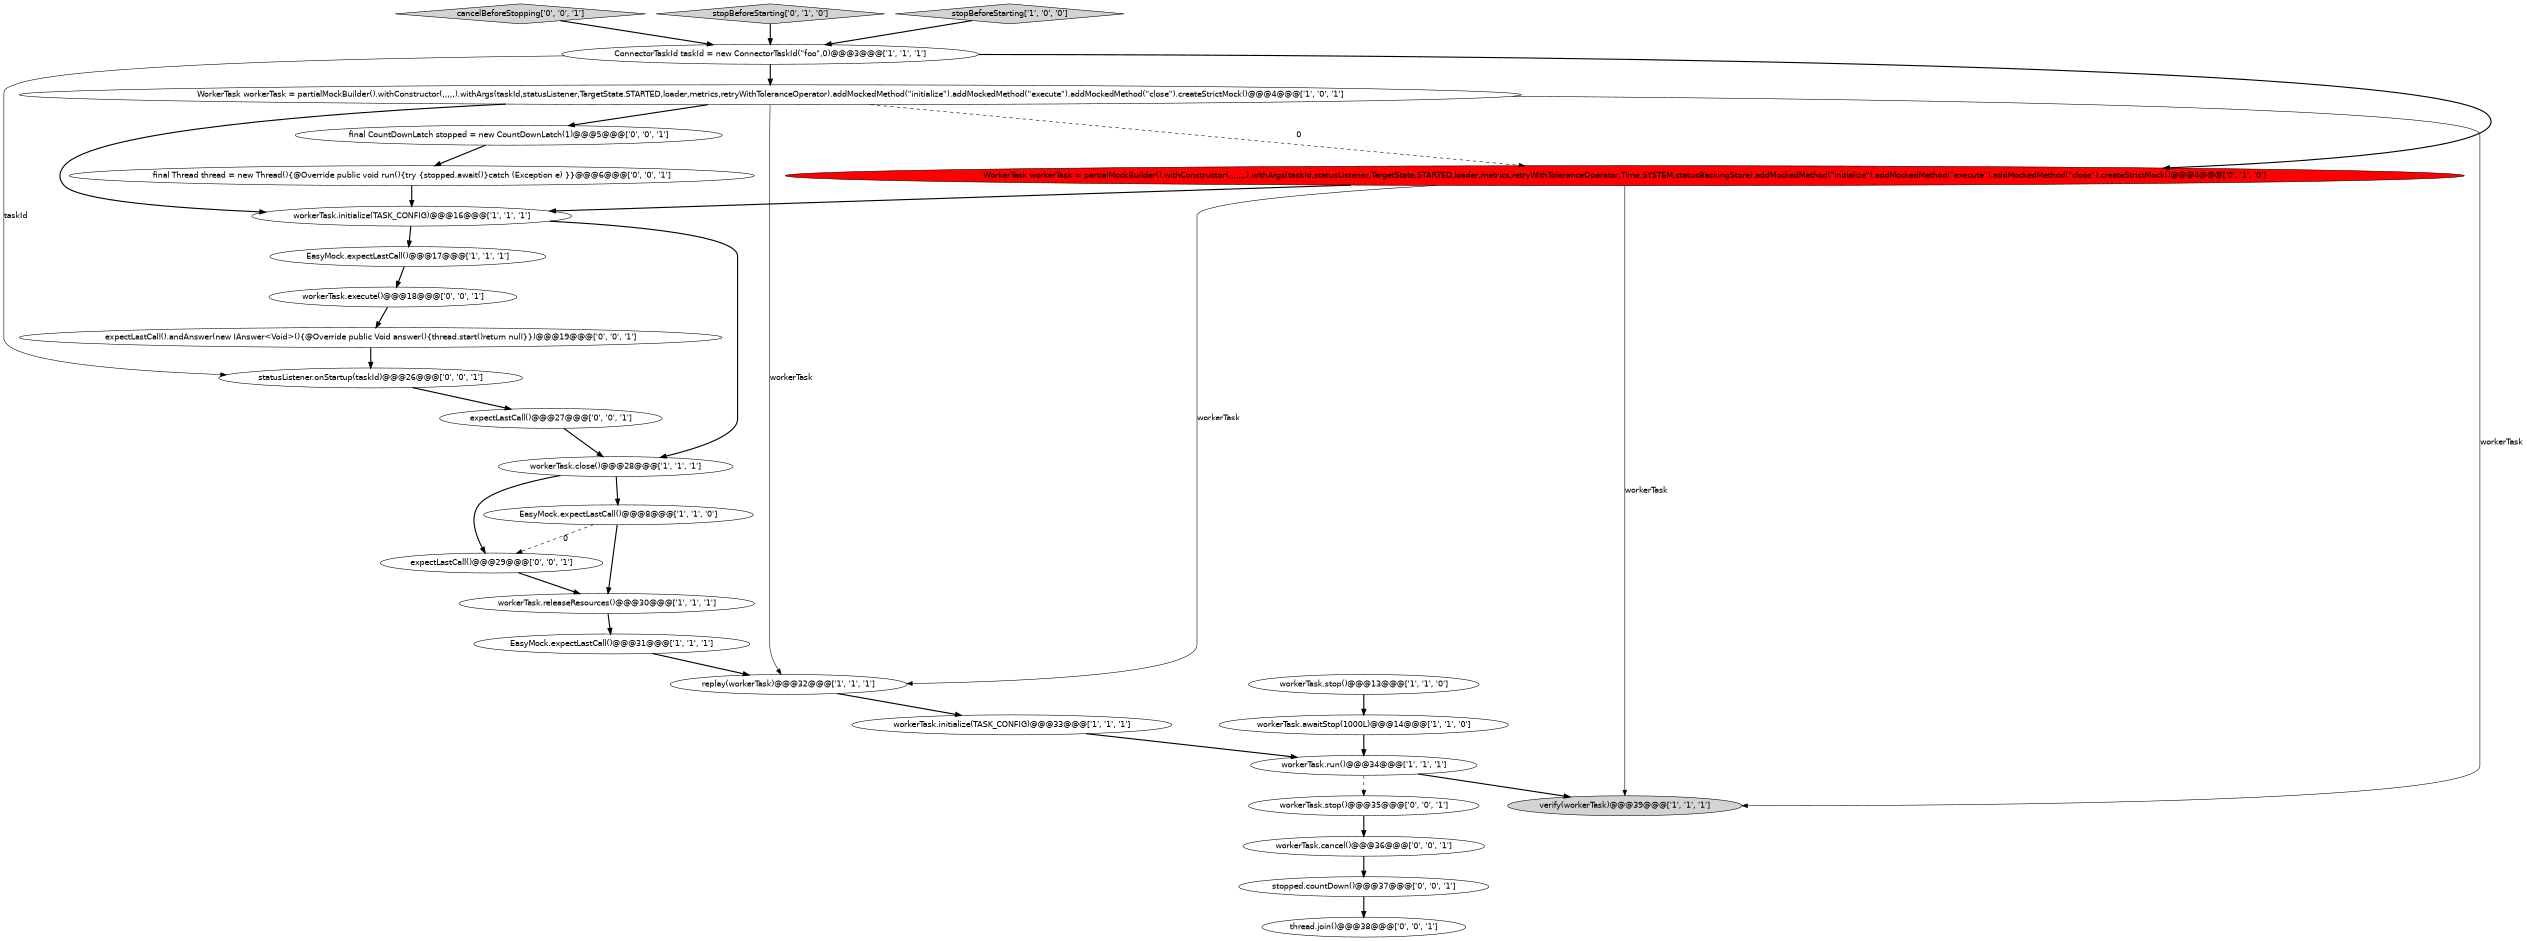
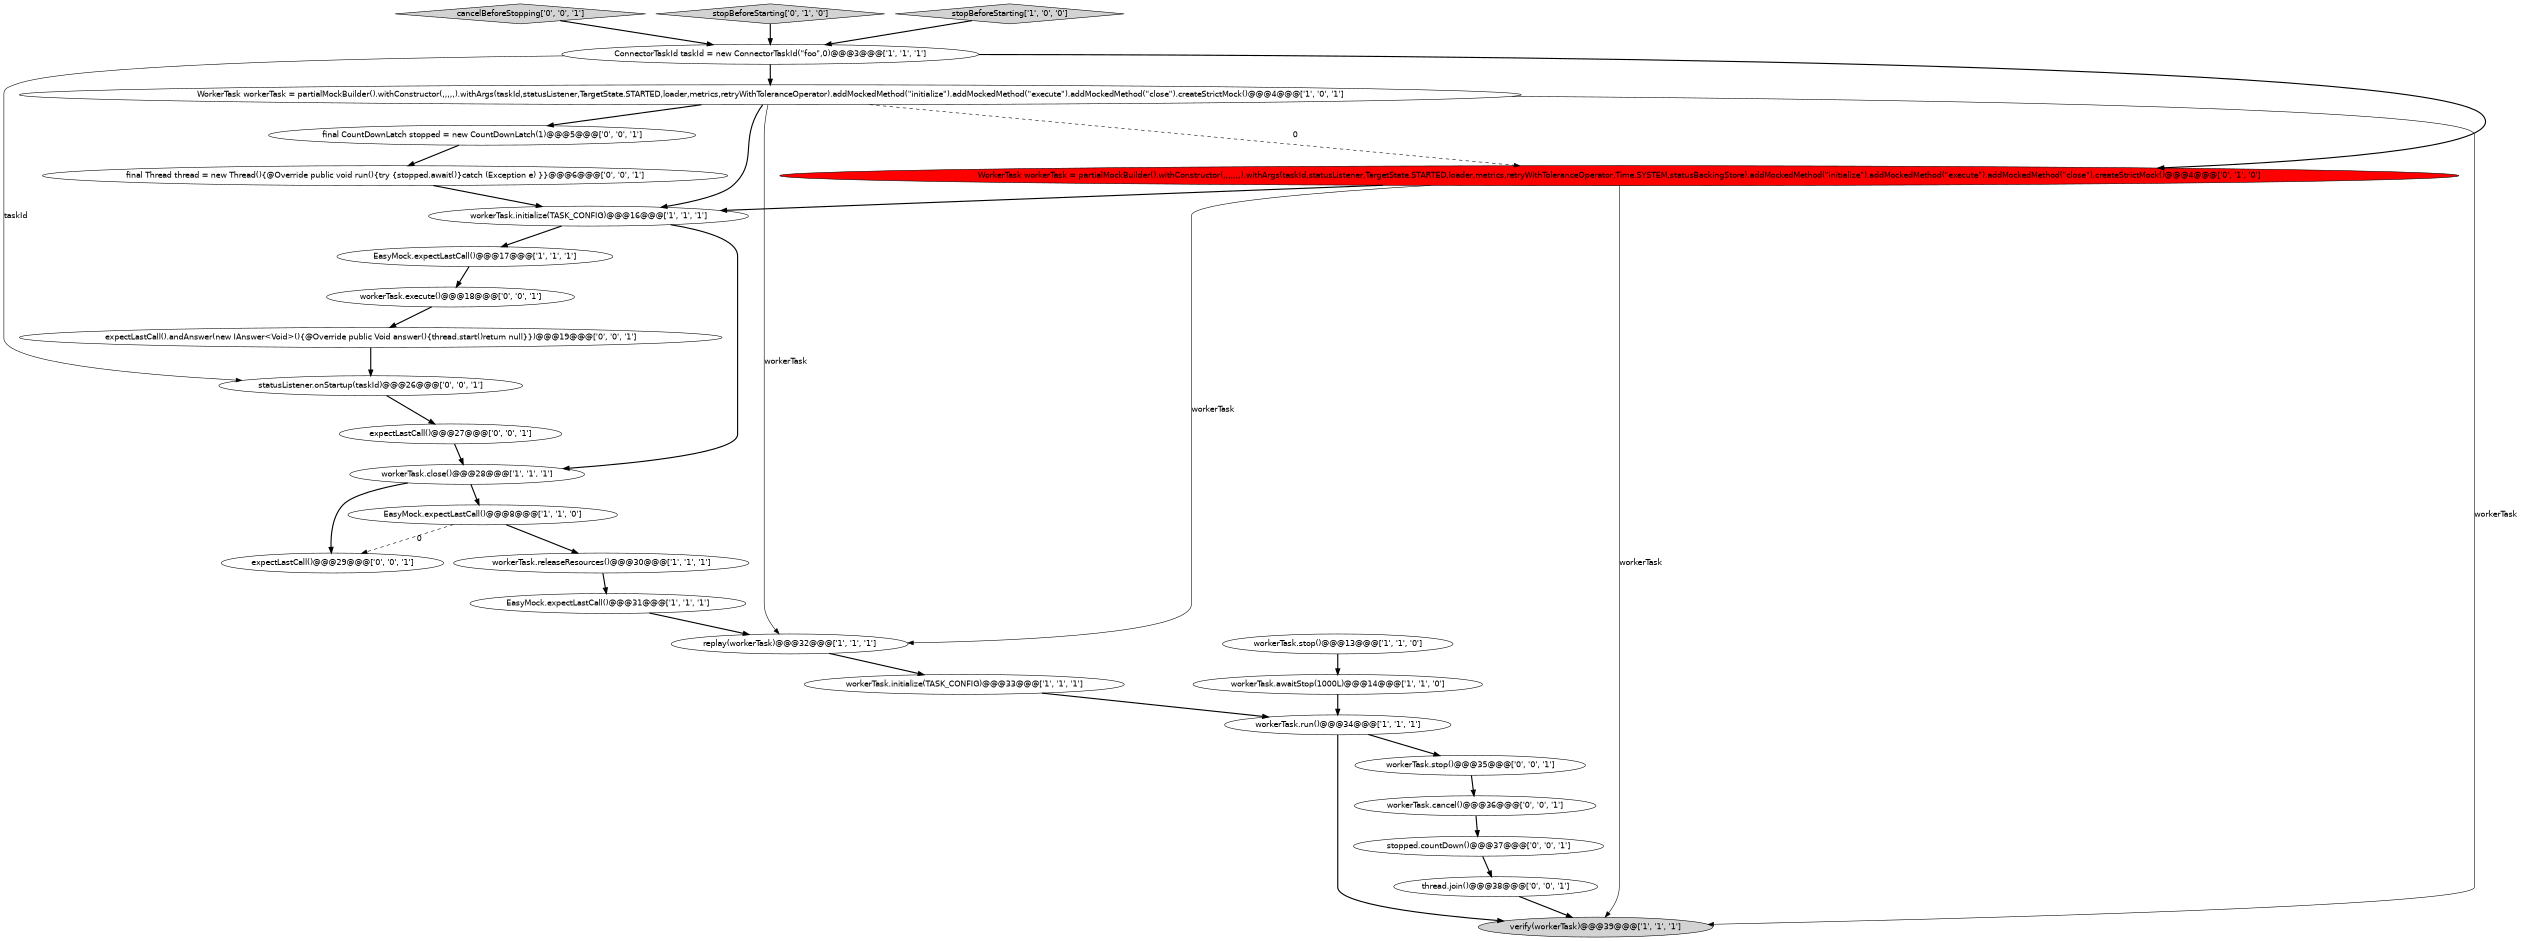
edge "expectLastCall()@@@29@@@['0', '0', '1']" -> "workerTask.releaseResources()@@@30@@@['1', '1', '1']": removed
edge "workerTask.run()@@@34@@@['1', '1', '1']" -> "workerTask.stop()@@@35@@@['0', '0', '1']": style dashed -> bold
edge "thread.join()@@@38@@@['0', '0', '1']" -> "verify(workerTask)@@@39@@@['1', '1', '1']": added
